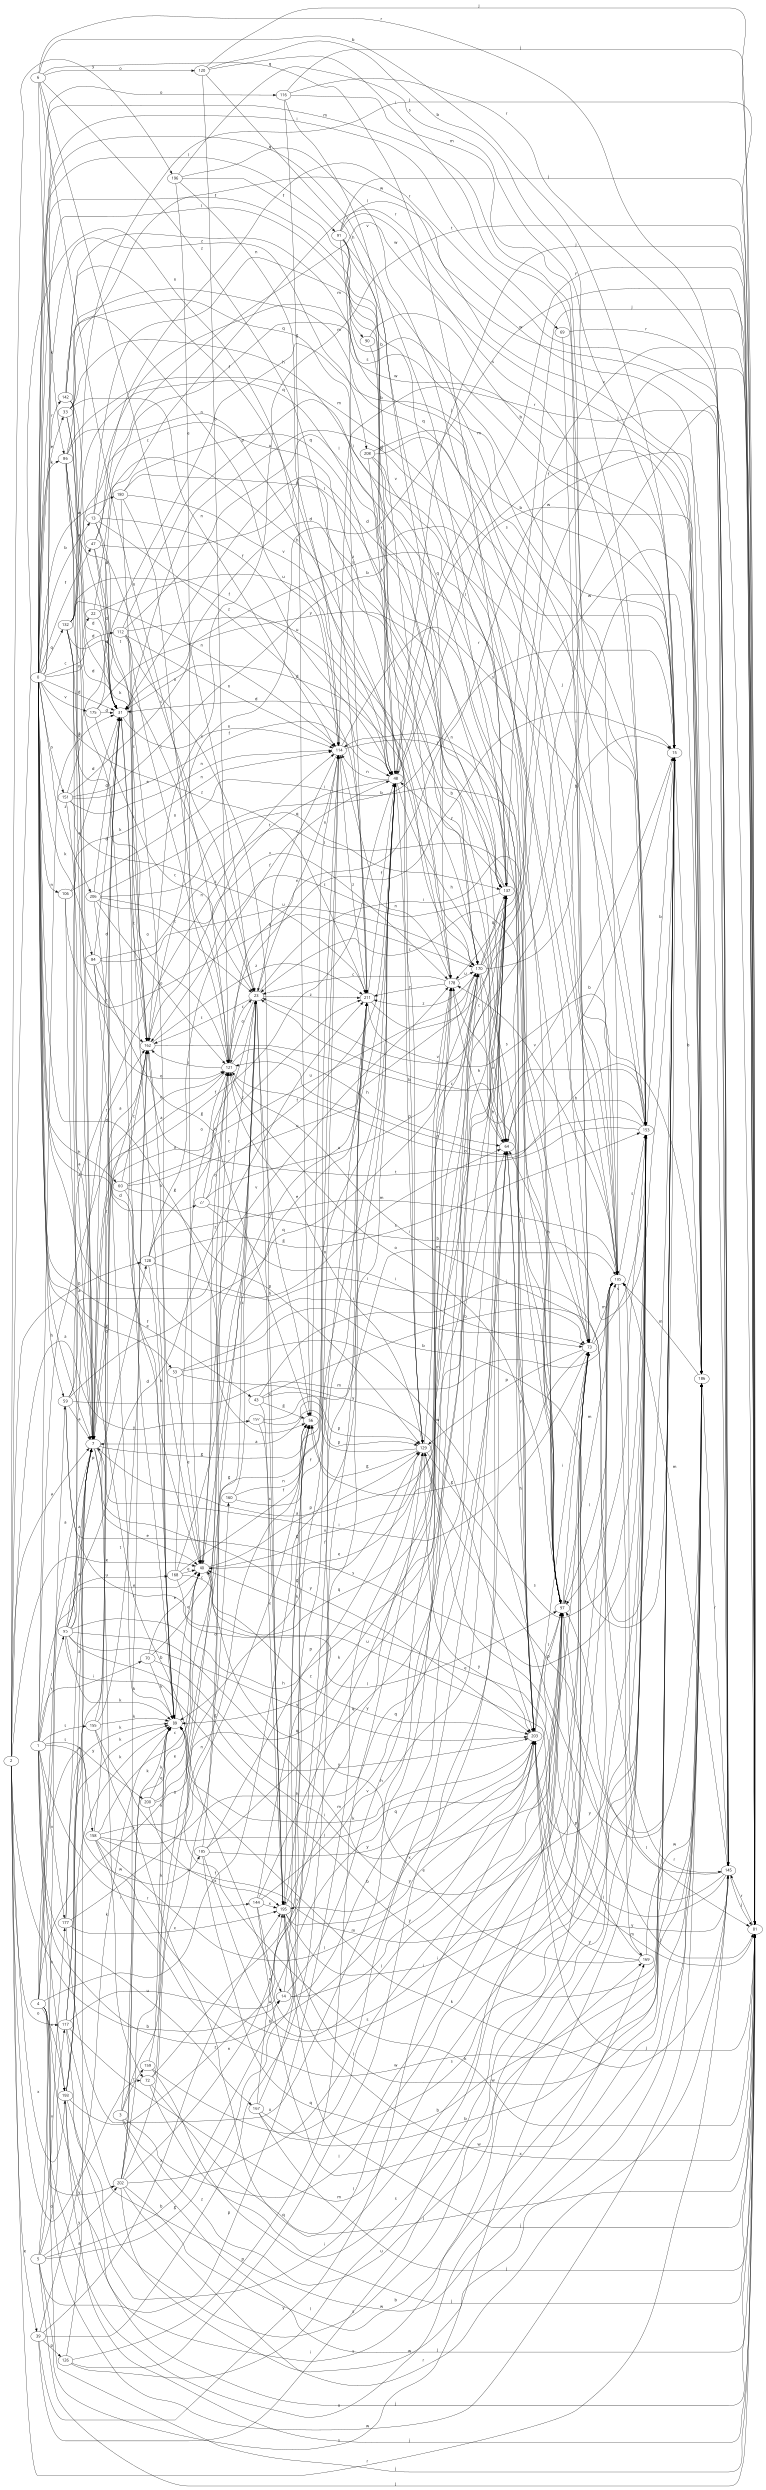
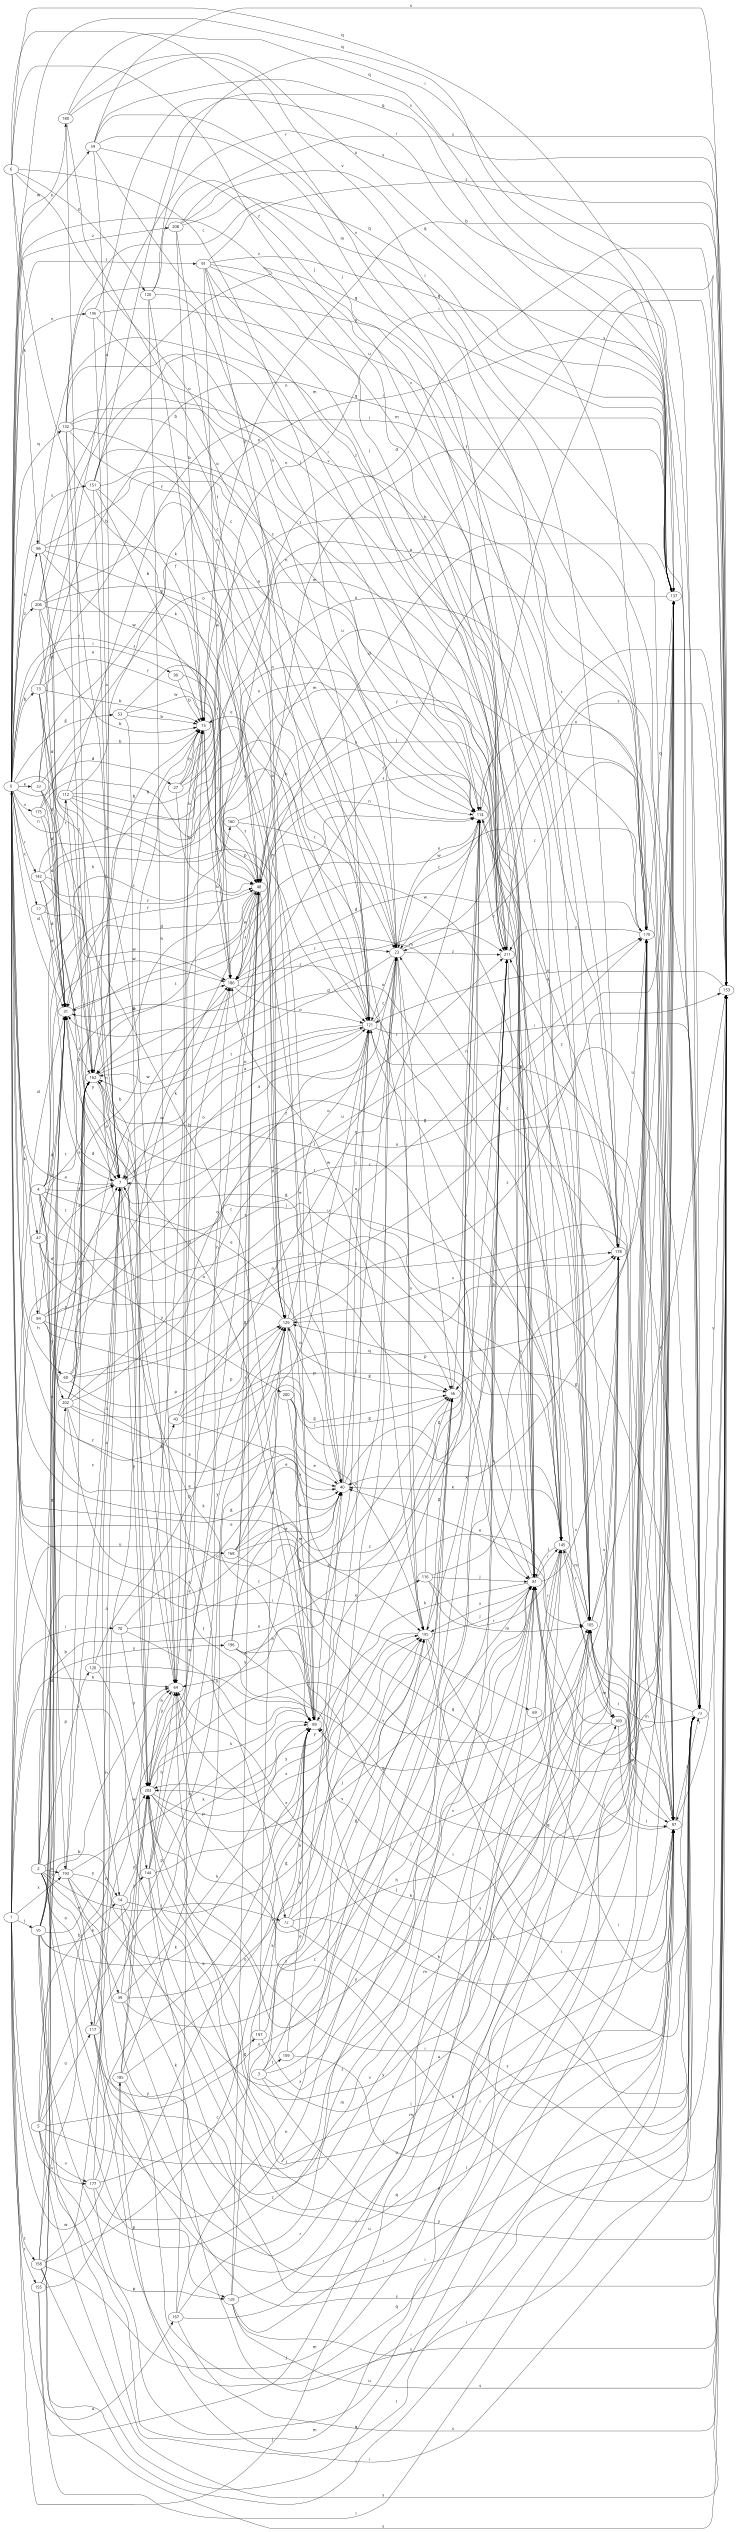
edge "0" -> "7": reversed
edge "95" -> "40": now "95" -> "144"
edge "4" -> "59": now "4" -> "162"
edge "39" -> "126": now "2" -> "126"
